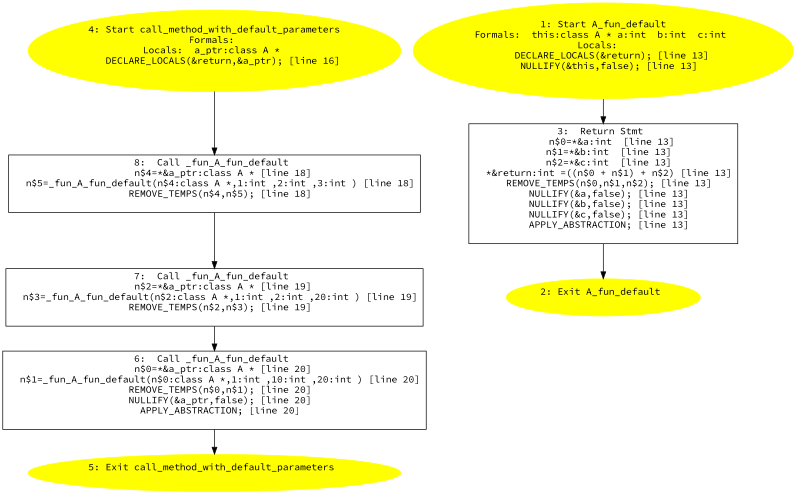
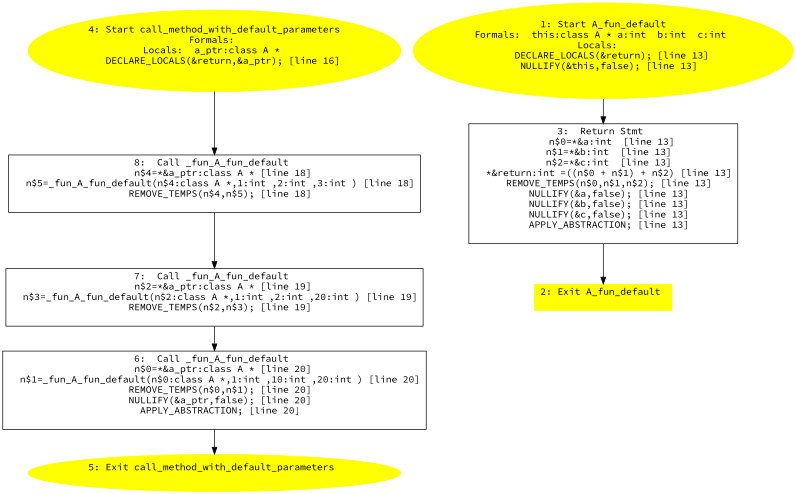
node "2: Exit A_fun_default": shape ellipse -> box
